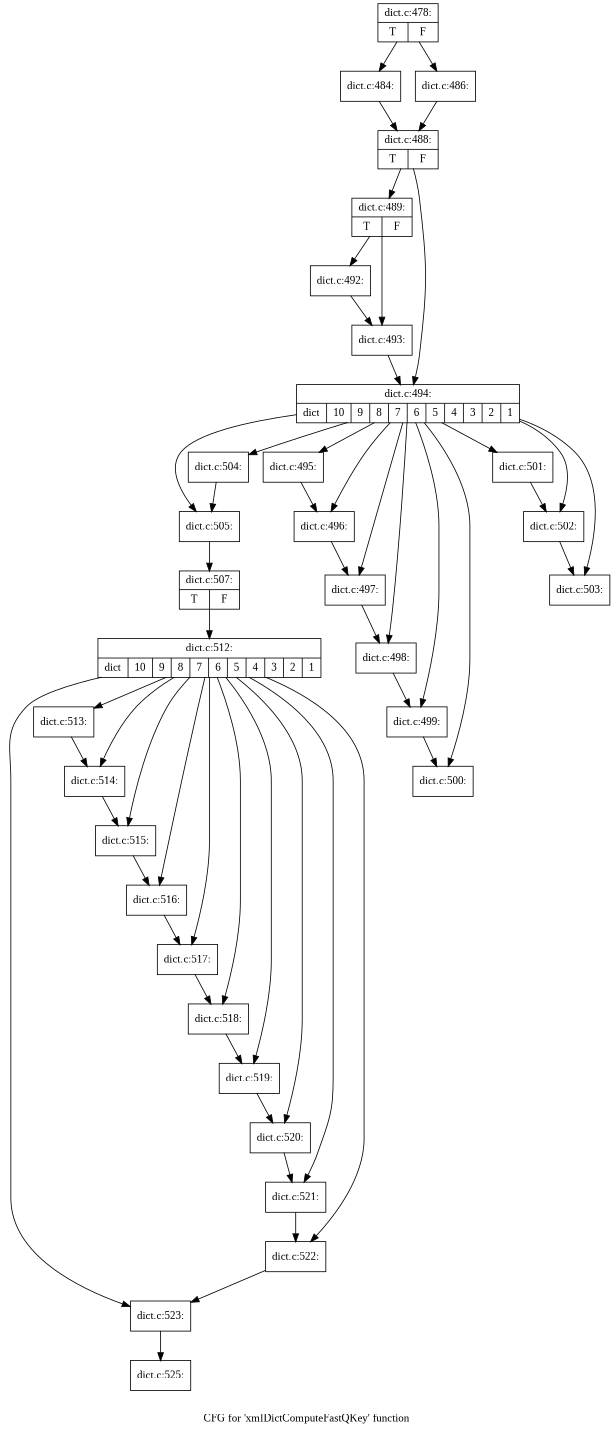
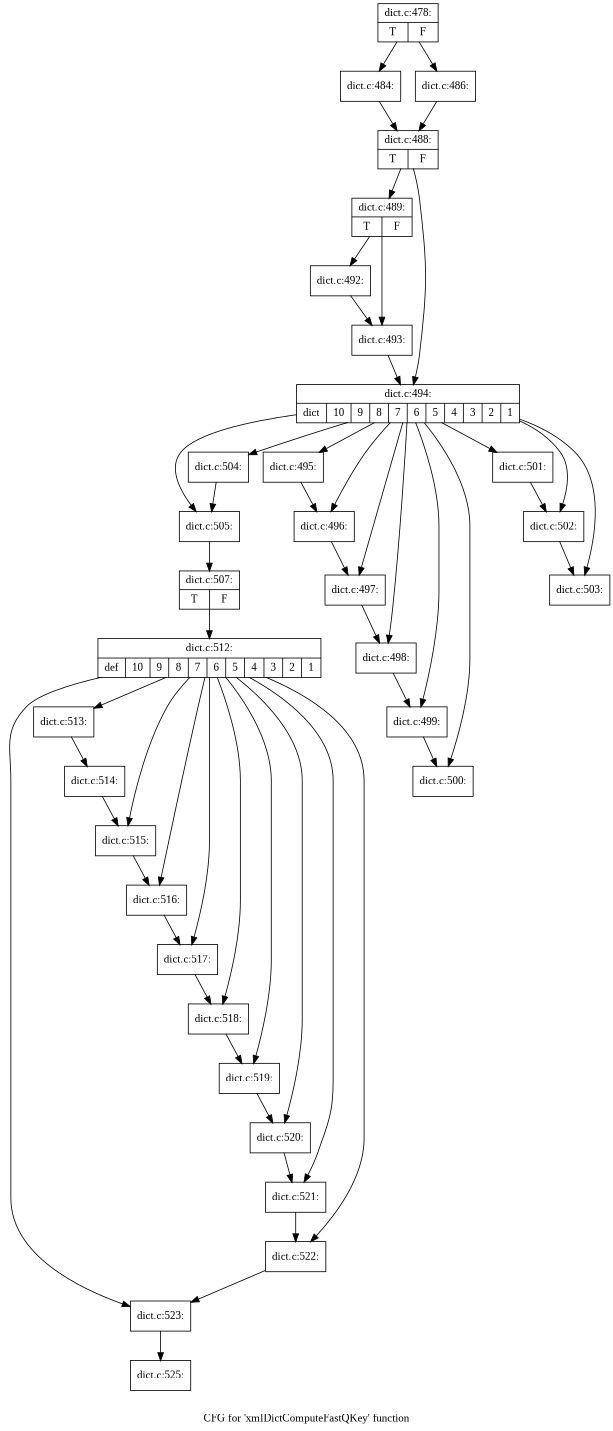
node "dict.c:512:": text "dict" -> "def"
edge "dict.c:512:" -> "dict.c:514:": removed
